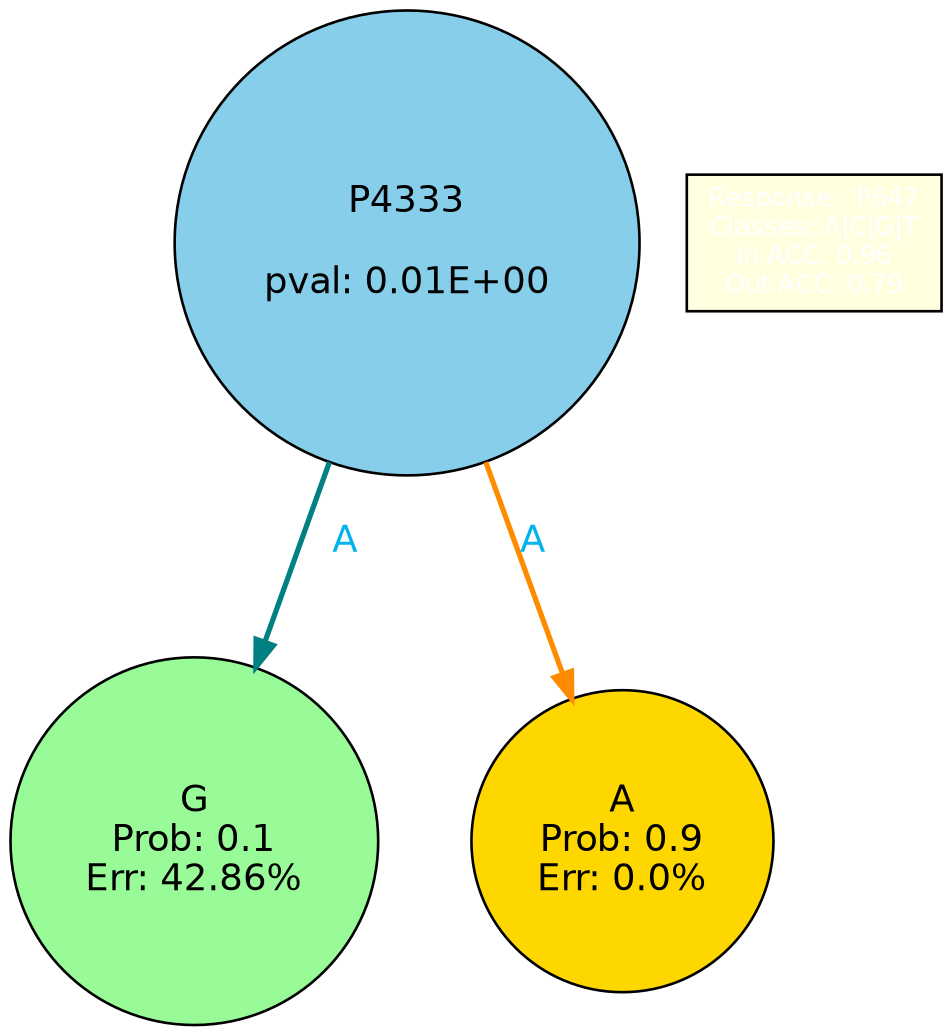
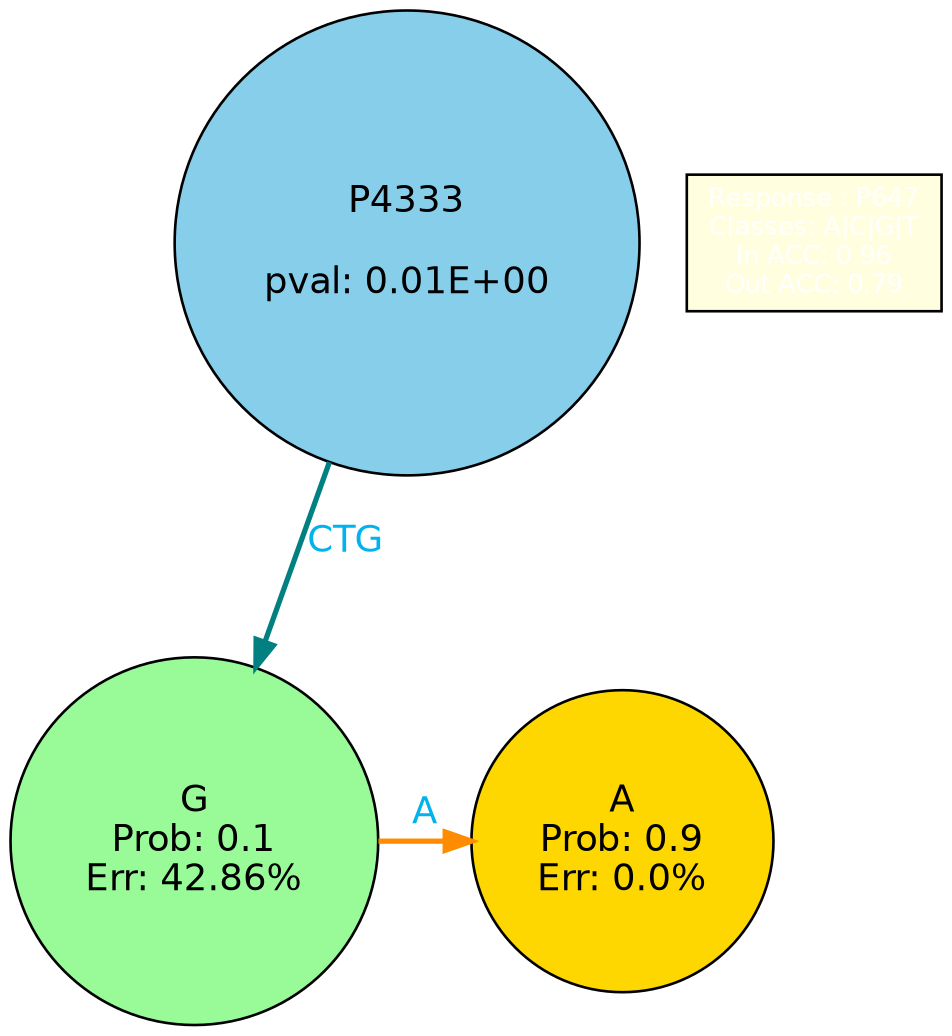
edge "P4333 pval: 0.01E+00" -> "G Prob: 0.1 Err: 42.86%": label "A" -> "CTG"
edge "P4333 pval: 0.01E+00" -> "A Prob: 0.9 Err: 0.0%": now "G Prob: 0.1 Err: 42.86%" -> "A Prob: 0.9 Err: 0.0%"
